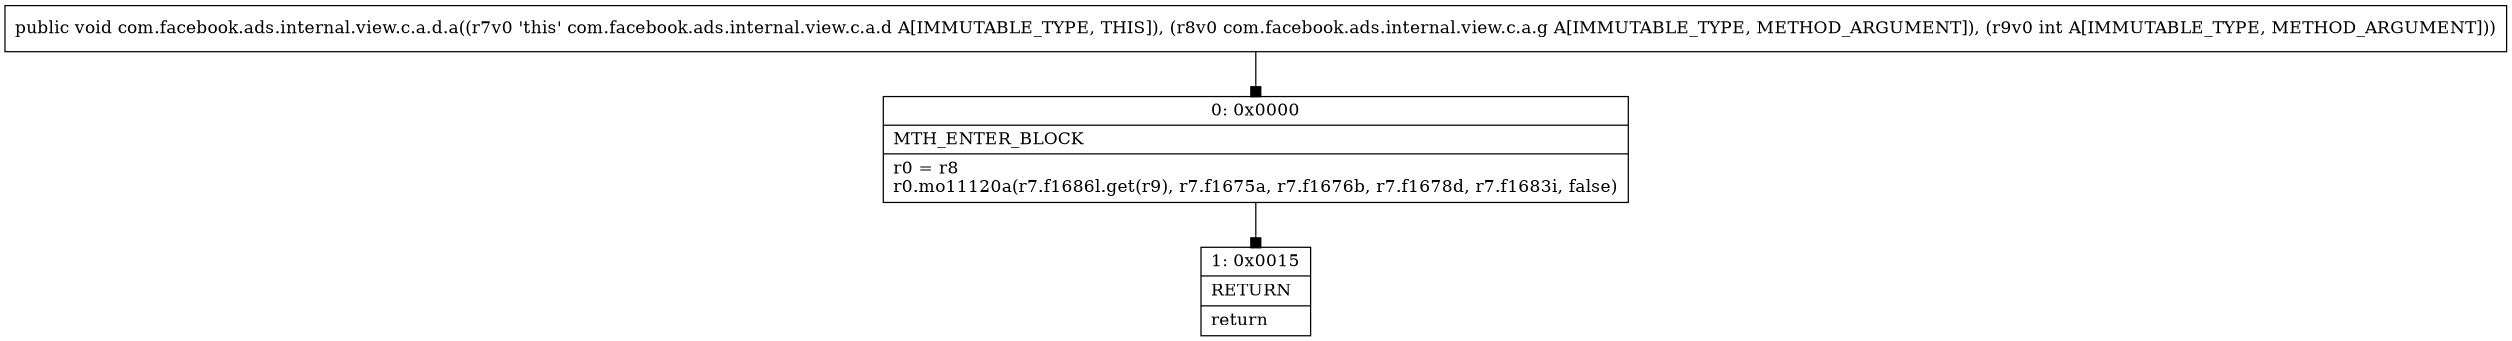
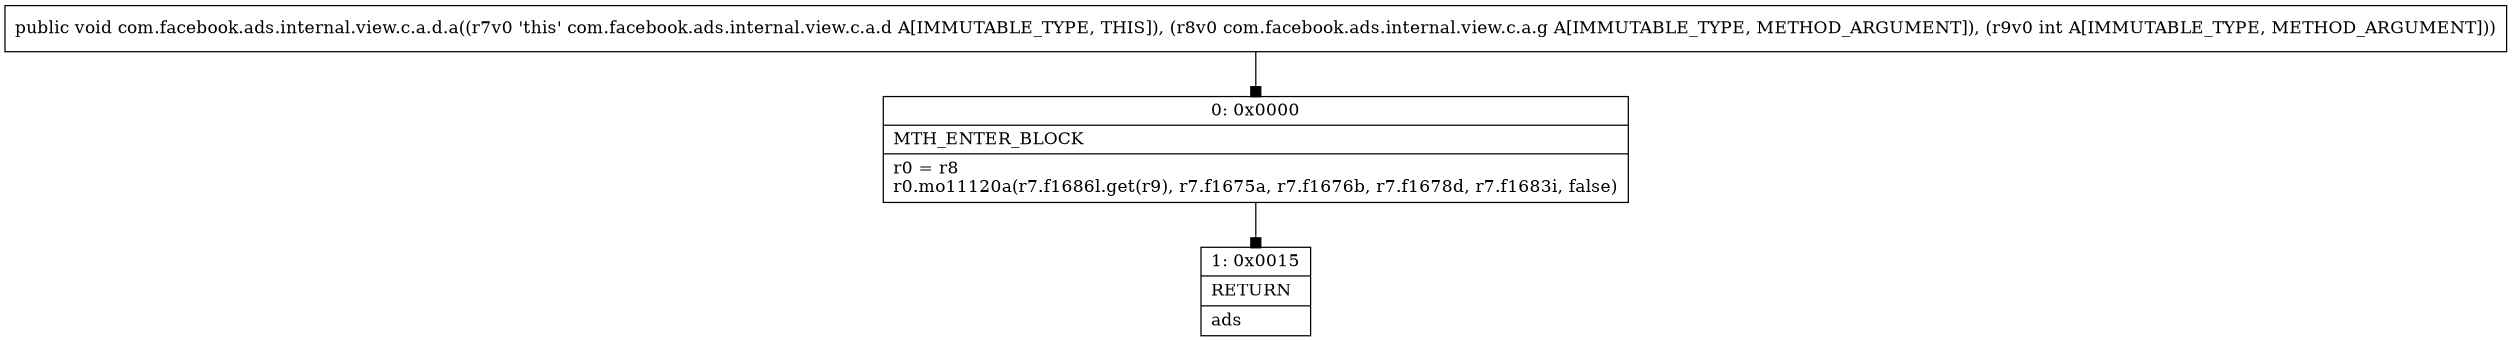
node "1: 0x0015": text "return" -> "ads"
